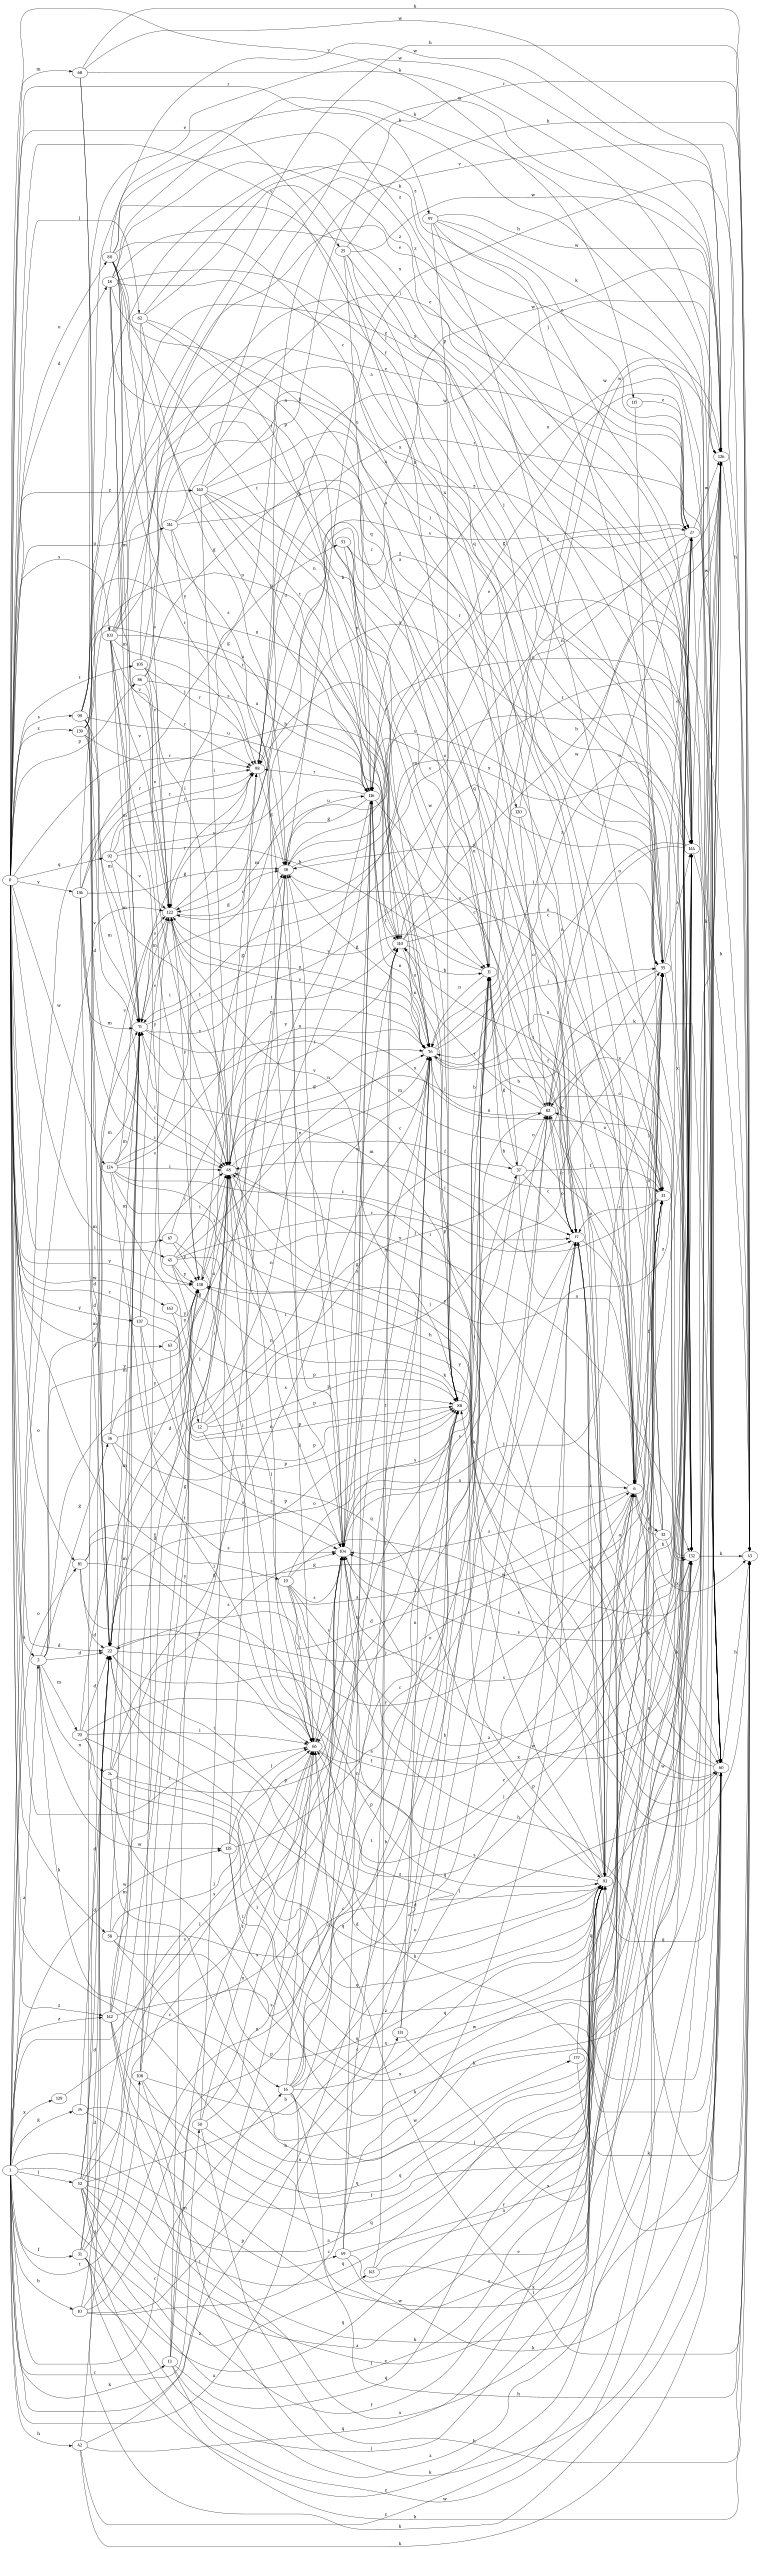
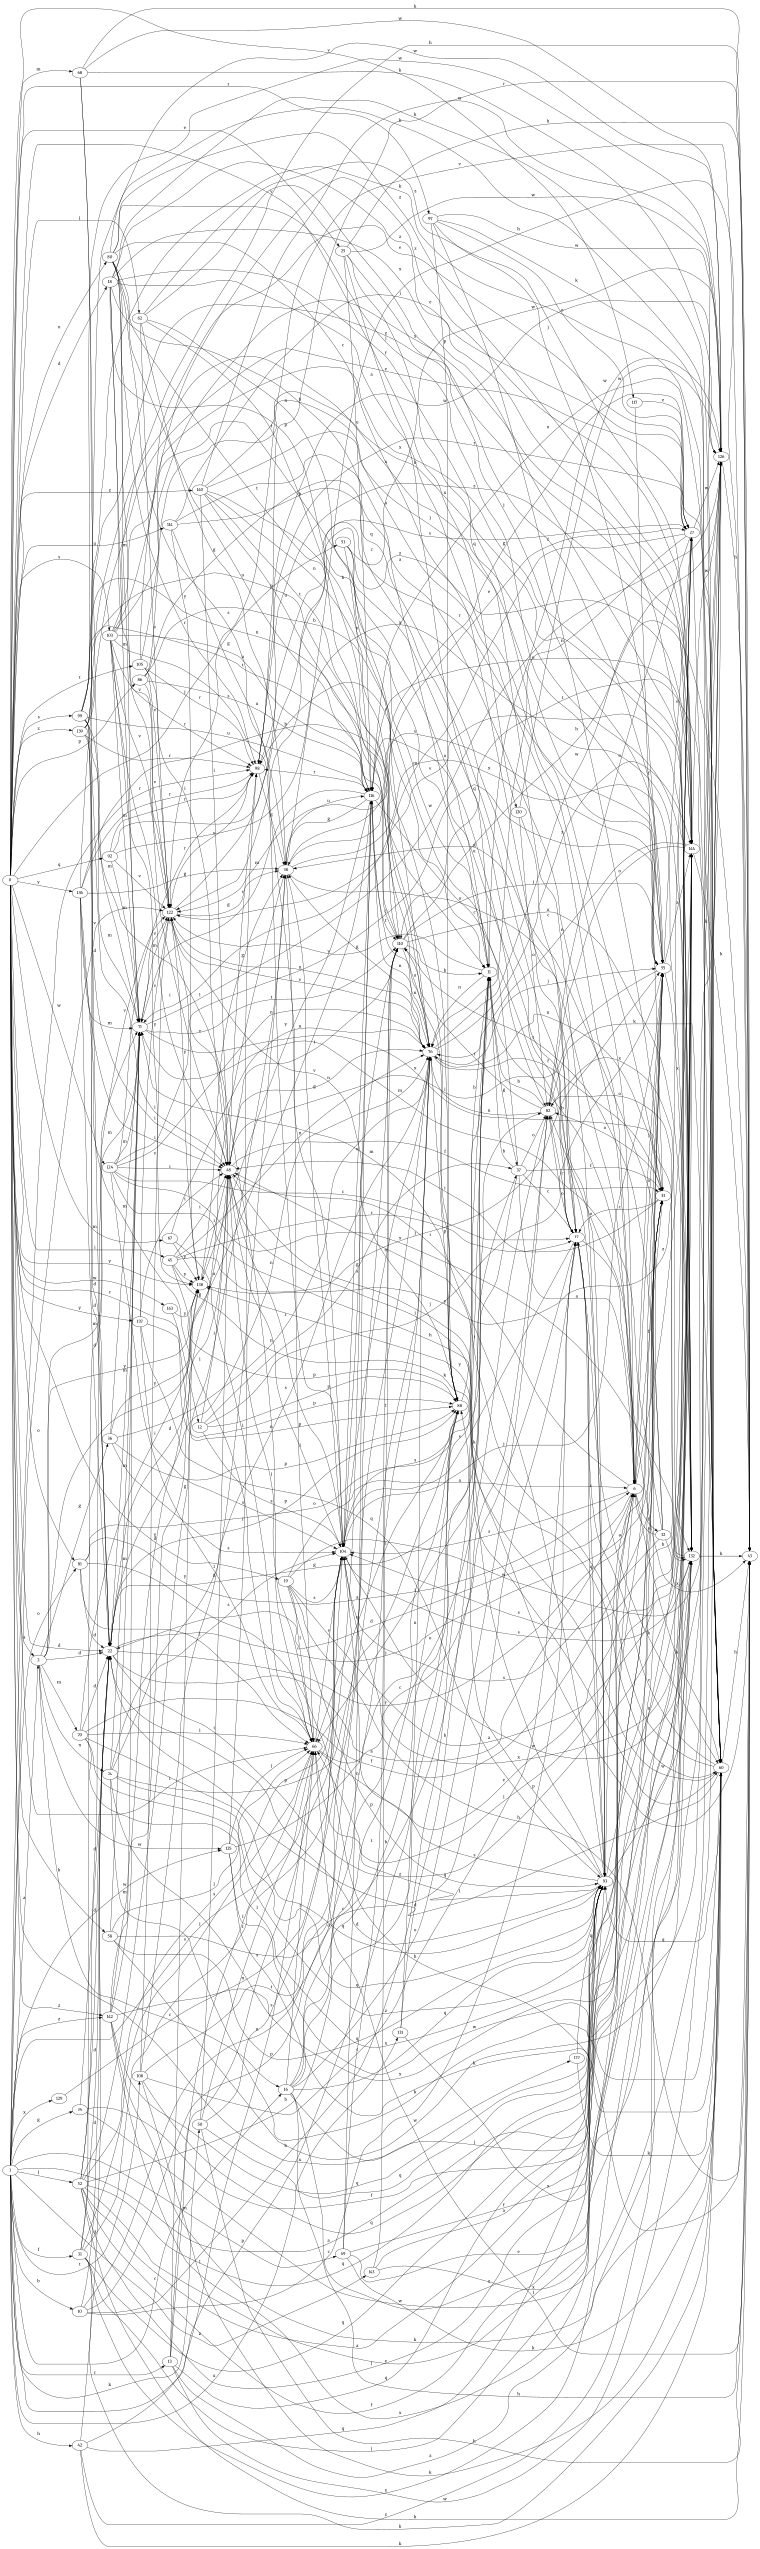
edge "92" -> "11": now "86" -> "11"
edge "48" -> "17": removed, label "c"
node "63": removed
edge "108" -> "48": now "108" -> "110"
